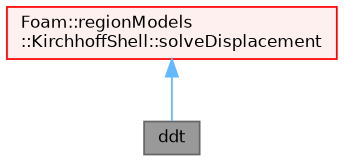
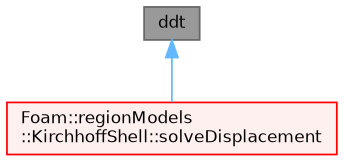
edge "ddt" -> "Foam::regionModels ::KirchhoffShell::solveDisplacement": reversed
